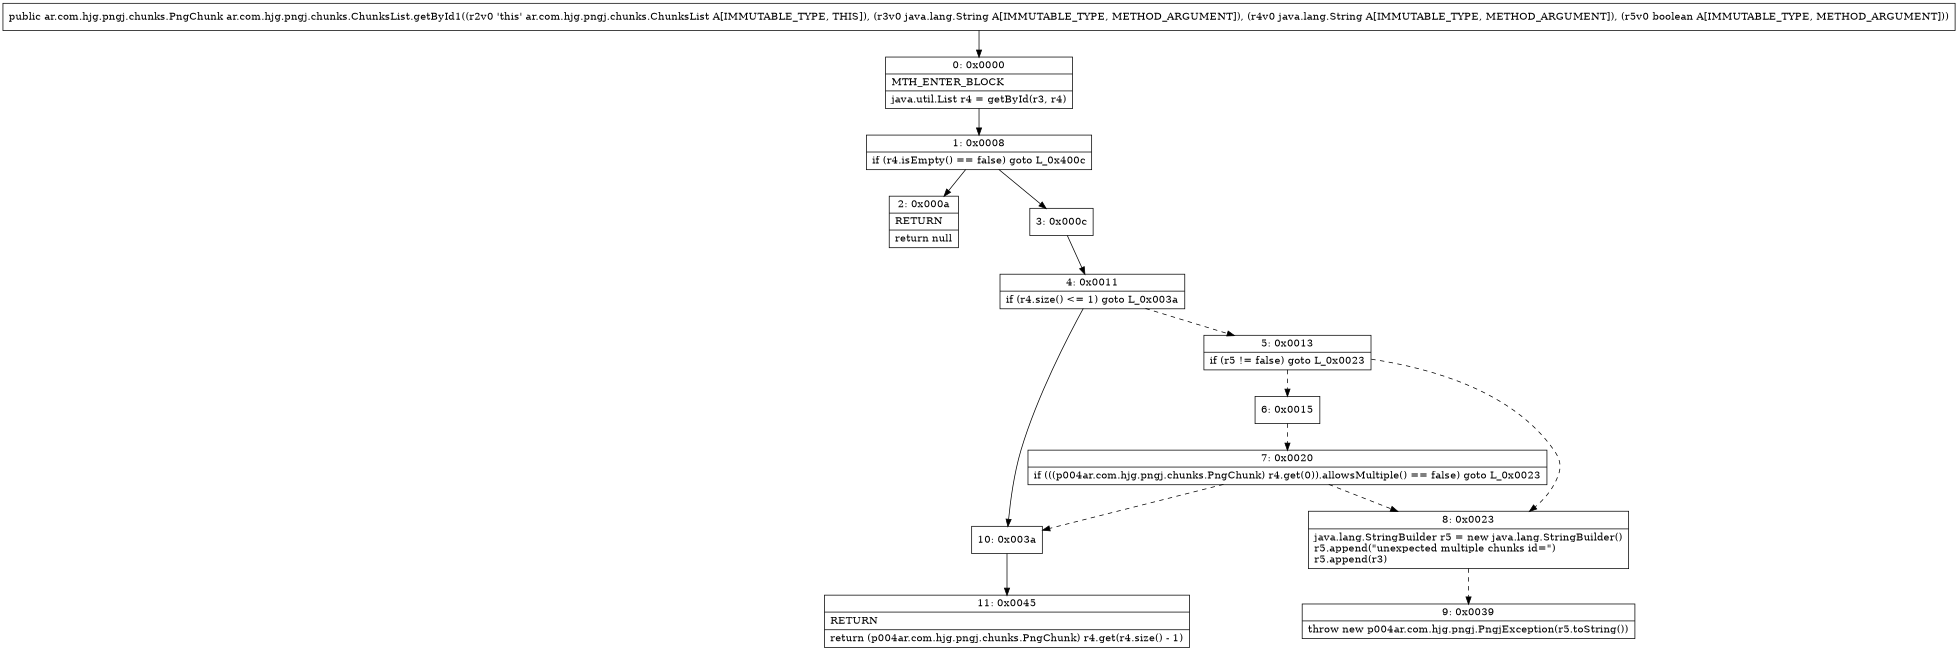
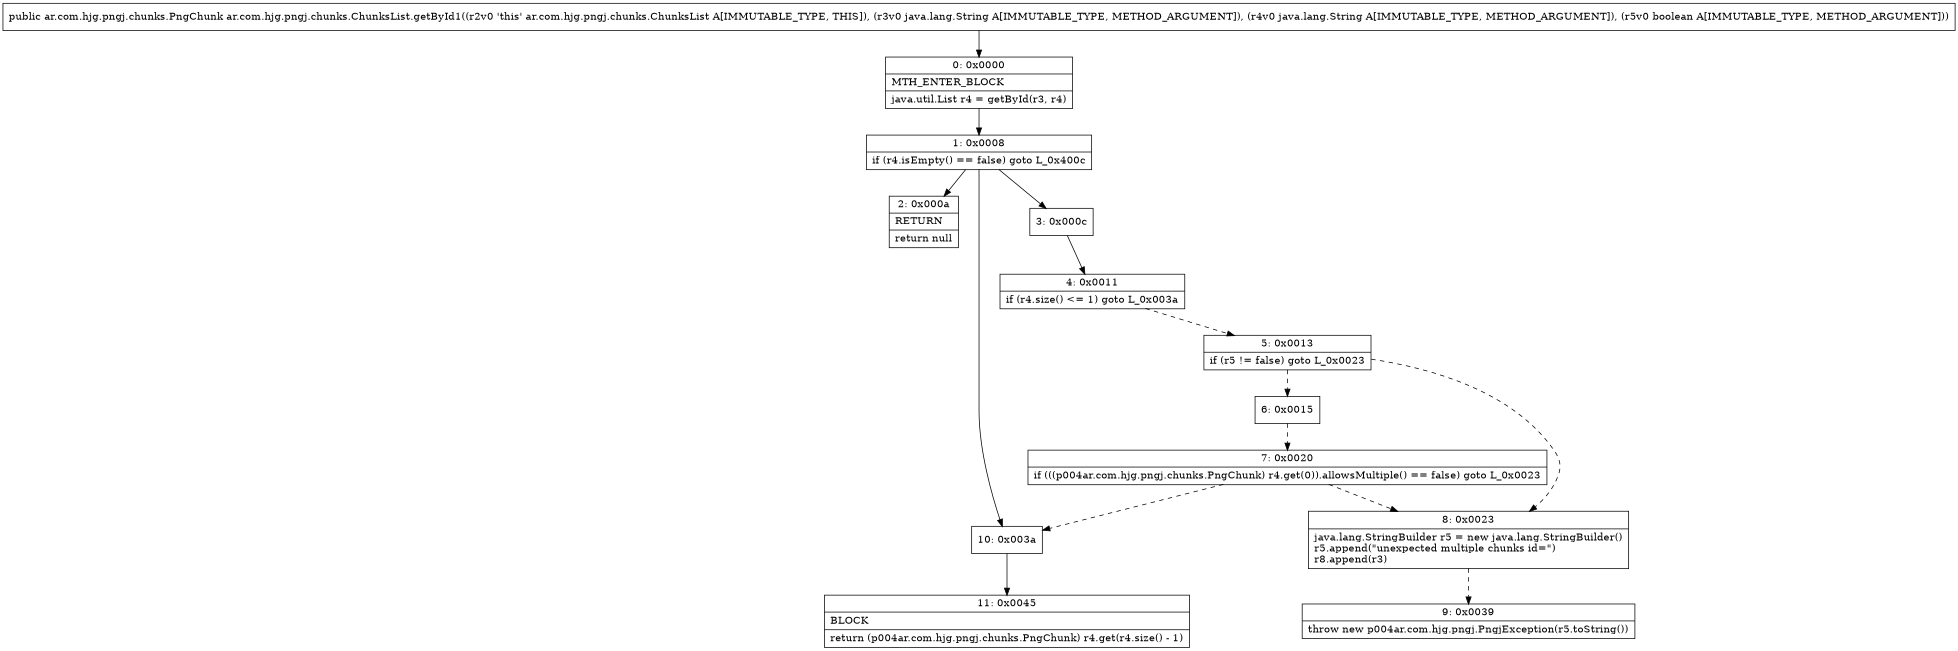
edge "4: 0x0011" -> "10: 0x003a": now "1: 0x0008" -> "10: 0x003a"
node "8: 0x0023": text "r5.append(r3)" -> "r8.append(r3)"
node "11: 0x0045": text "RETURN" -> "BLOCK"
